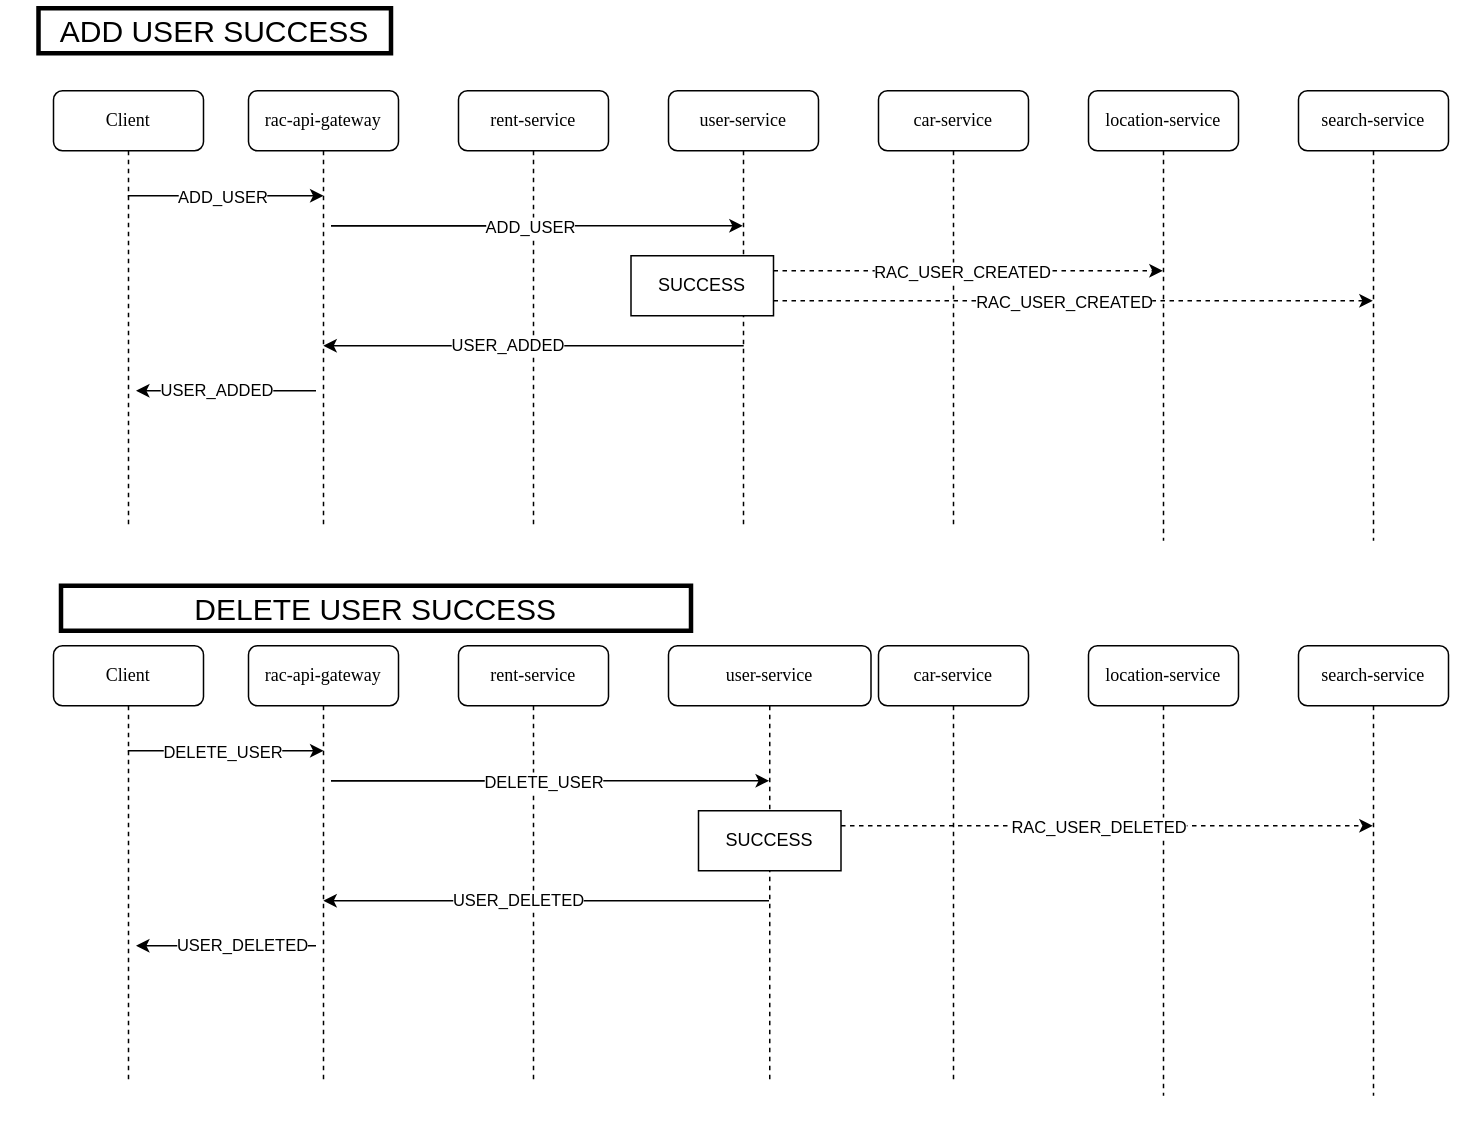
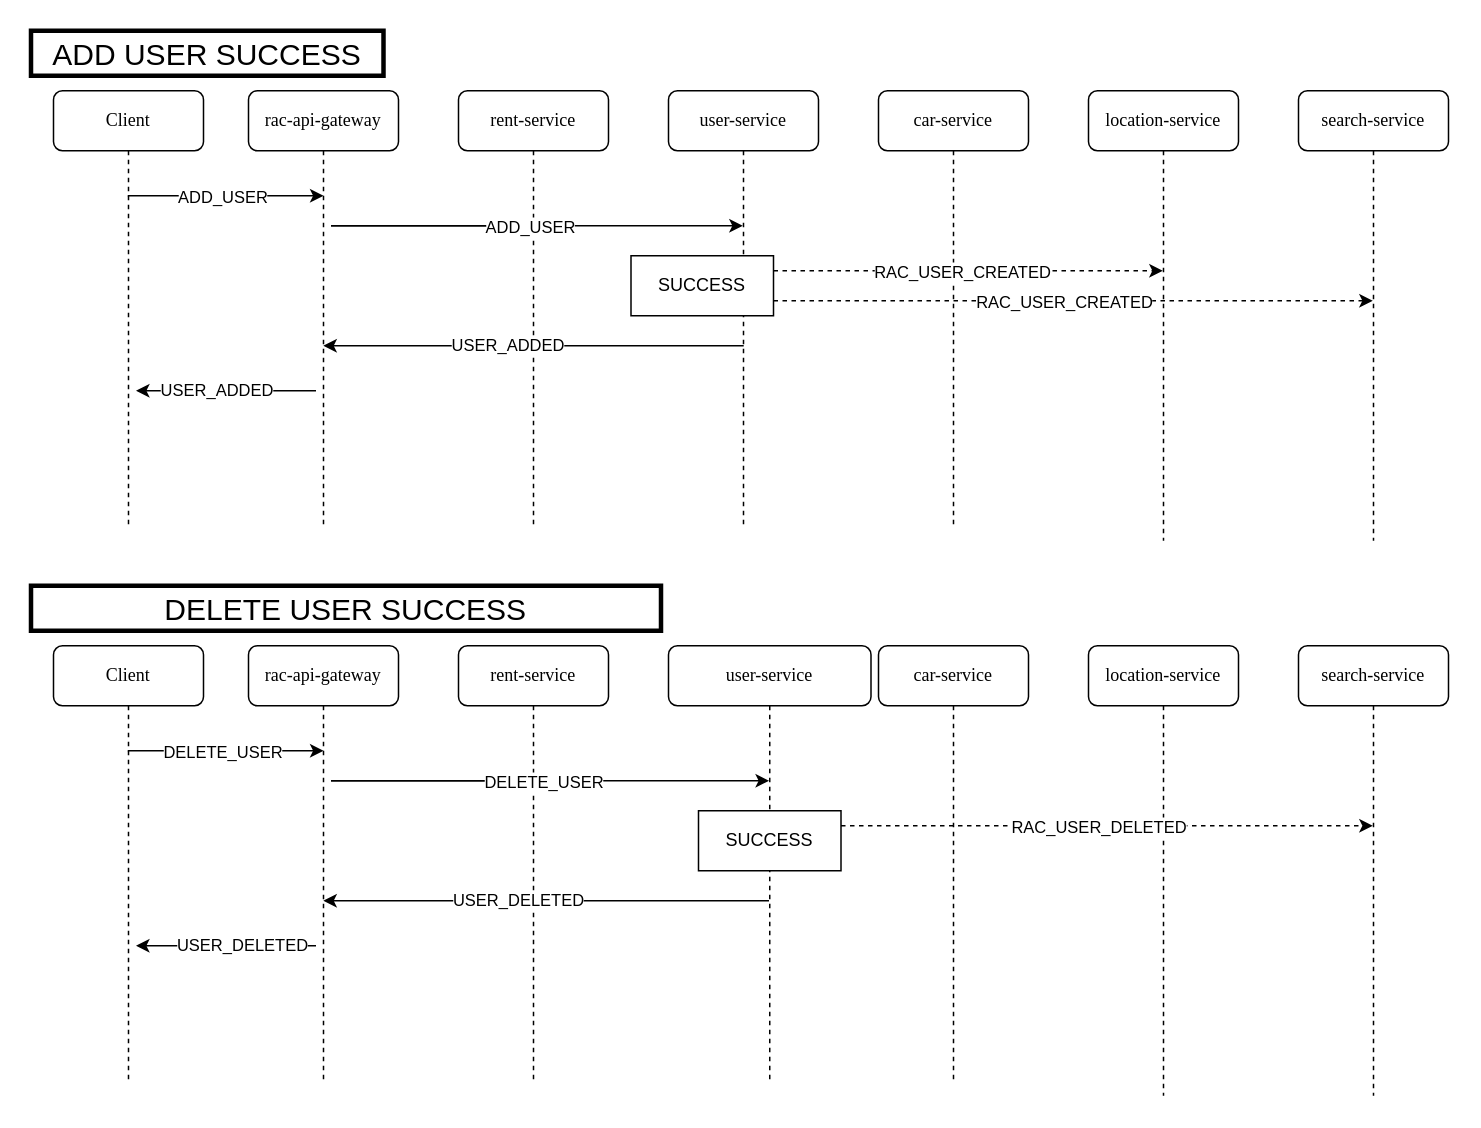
node "ADD USER SUCCESS": moved (215, 31) -> (207, 53)
node "DELETE USER SUCCESS": moved (376, 608) -> (346, 608)
